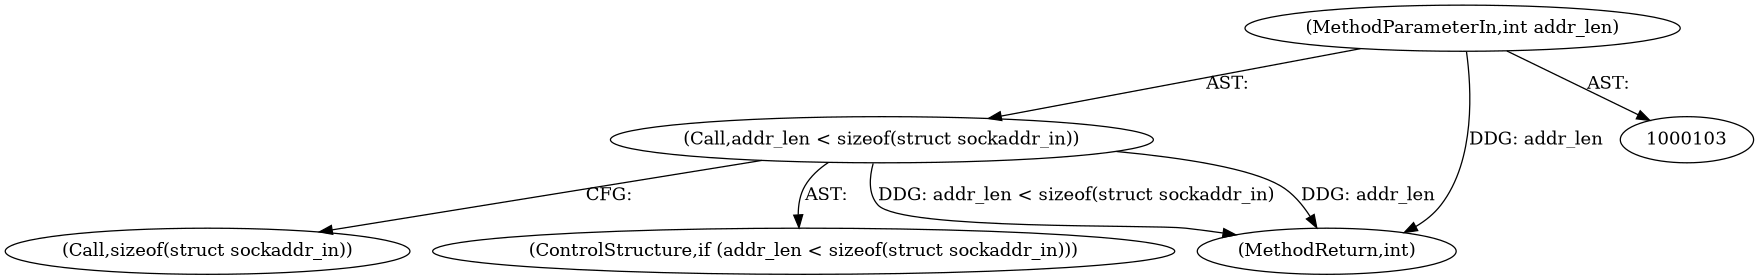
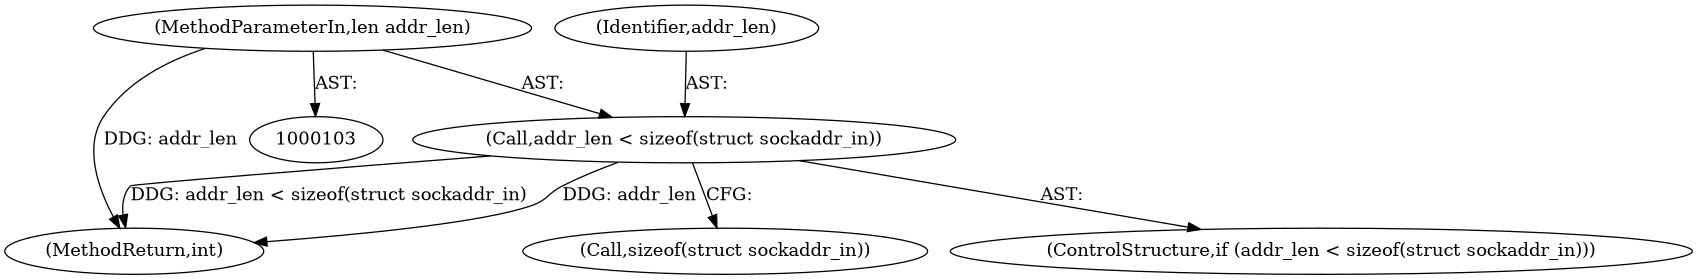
node "(Identifier,addr_len)": added
node "(MethodParameterIn,int addr_len)": label "(MethodParameterIn,int addr_len)" -> "(MethodParameterIn,len addr_len)"
